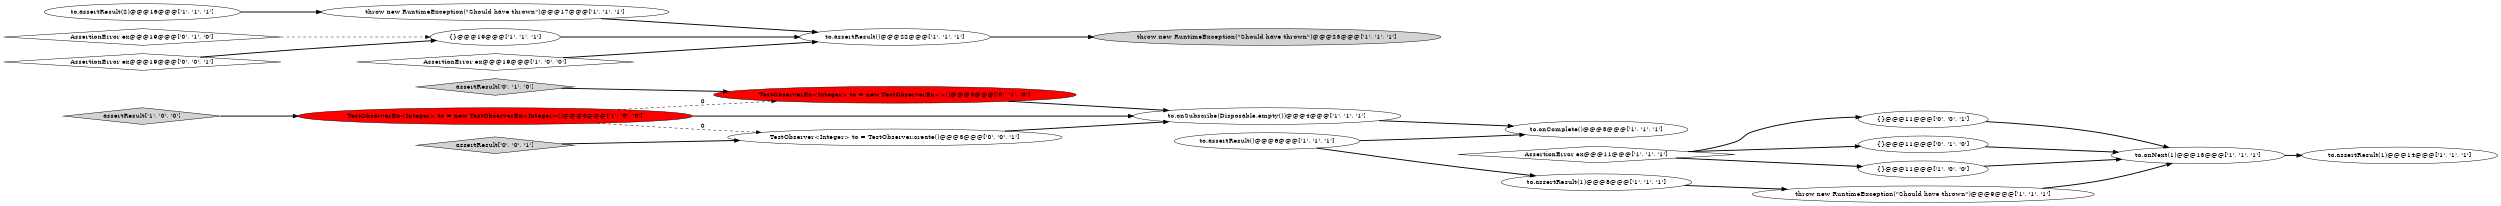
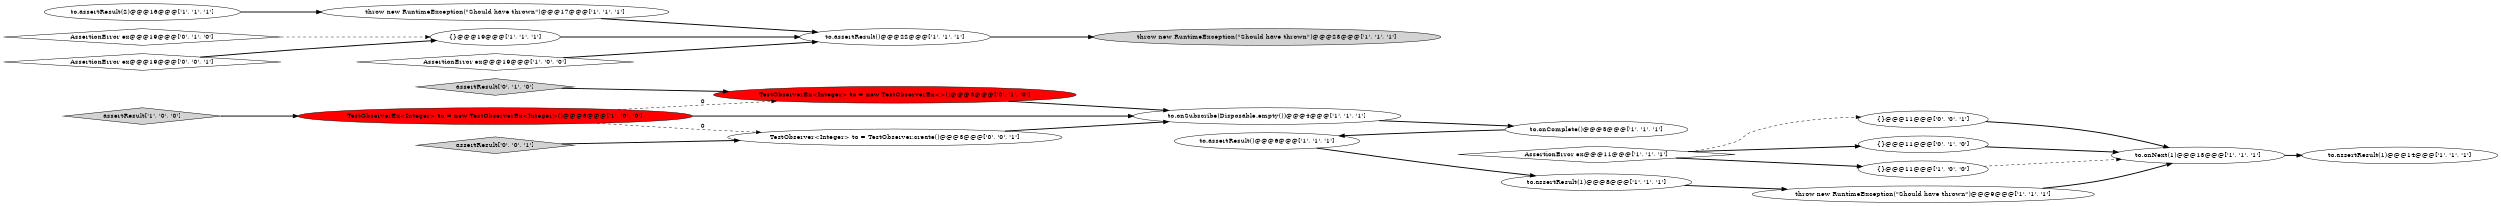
edge "AssertionError ex@@@11@@@['1', '1', '1']" -> "{}@@@11@@@['0', '0', '1']": style bold -> dashed
edge "to.assertResult()@@@6@@@['1', '1', '1']" -> "to.onComplete()@@@5@@@['1', '1', '1']": reversed
edge "{}@@@11@@@['1', '0', '0']" -> "to.onNext(1)@@@13@@@['1', '1', '1']": style bold -> dashed
